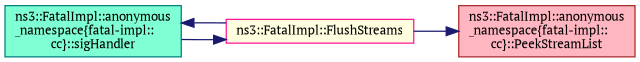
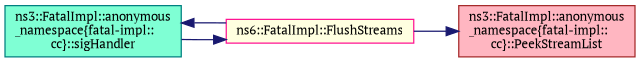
node "ns3::FatalImpl::FlushStreams": label "ns3::FatalImpl::FlushStreams" -> "ns6::FatalImpl::FlushStreams"
